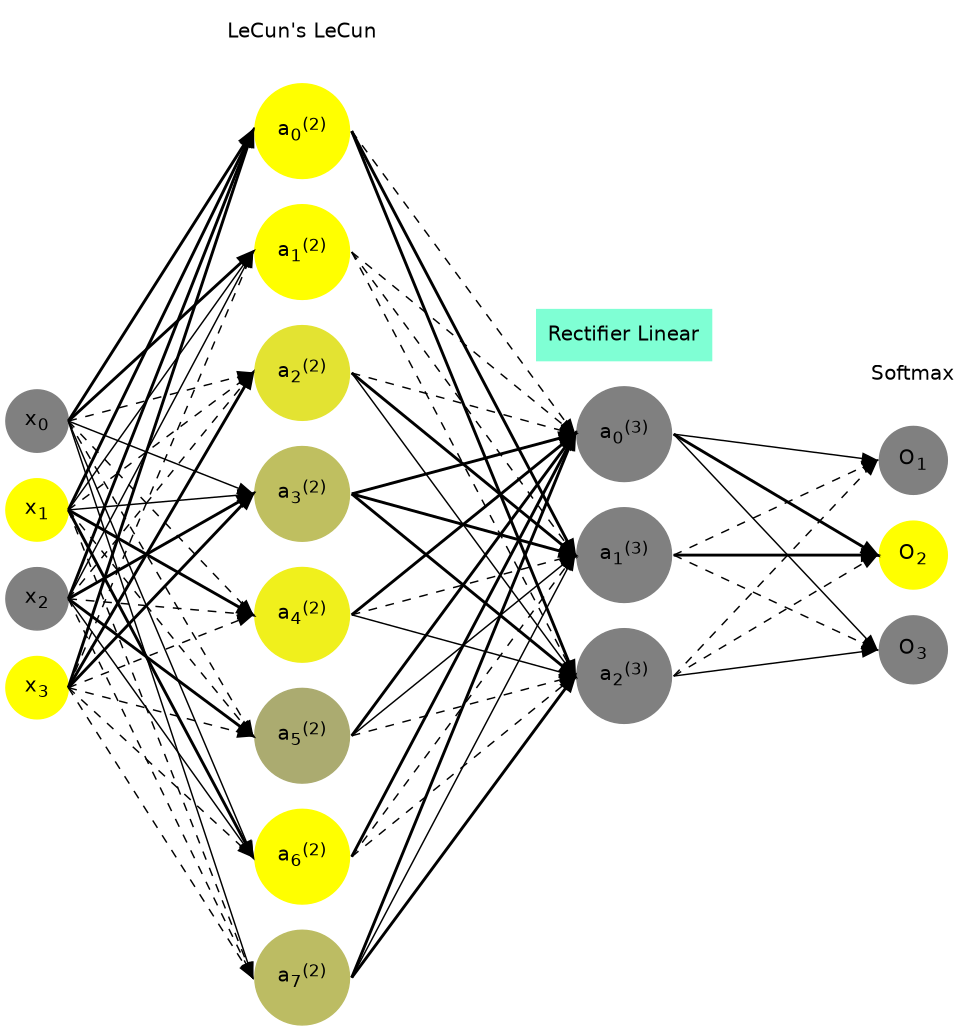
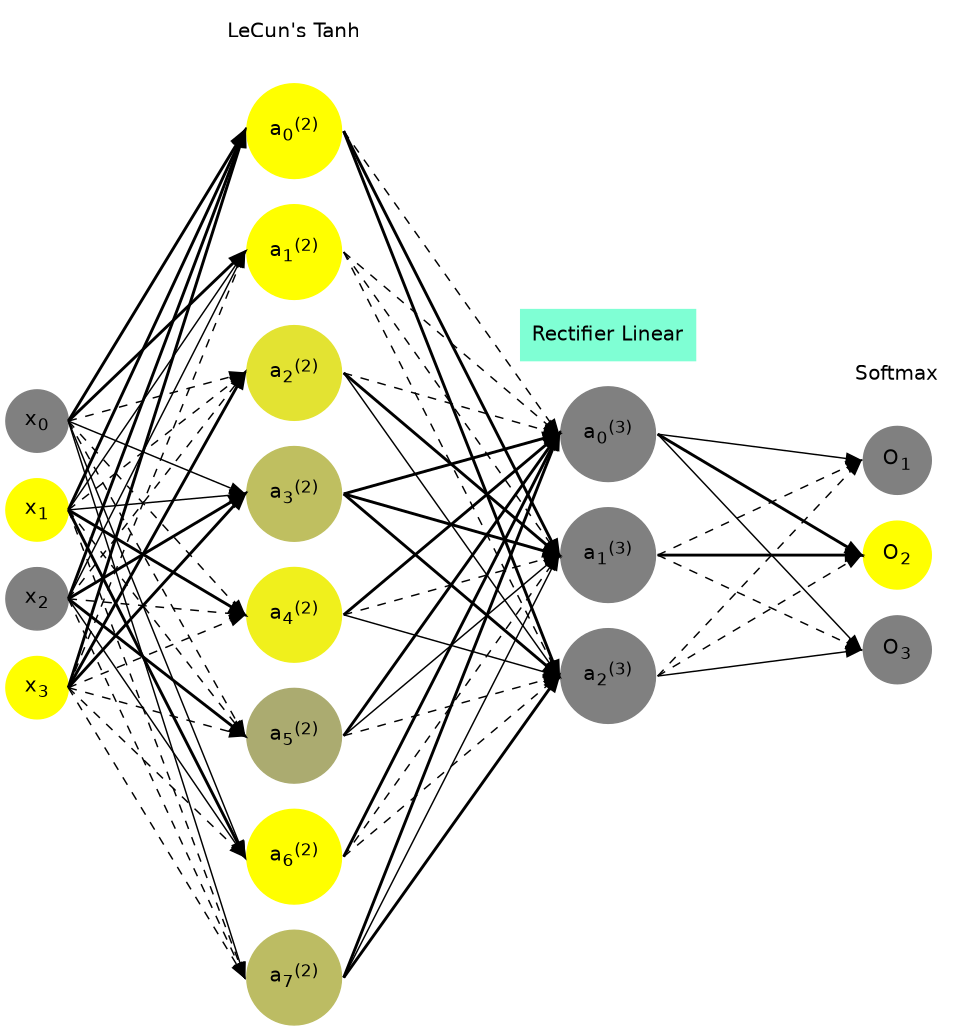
node "LeCun's LeCun": label "LeCun's LeCun" -> "LeCun's Tanh"
